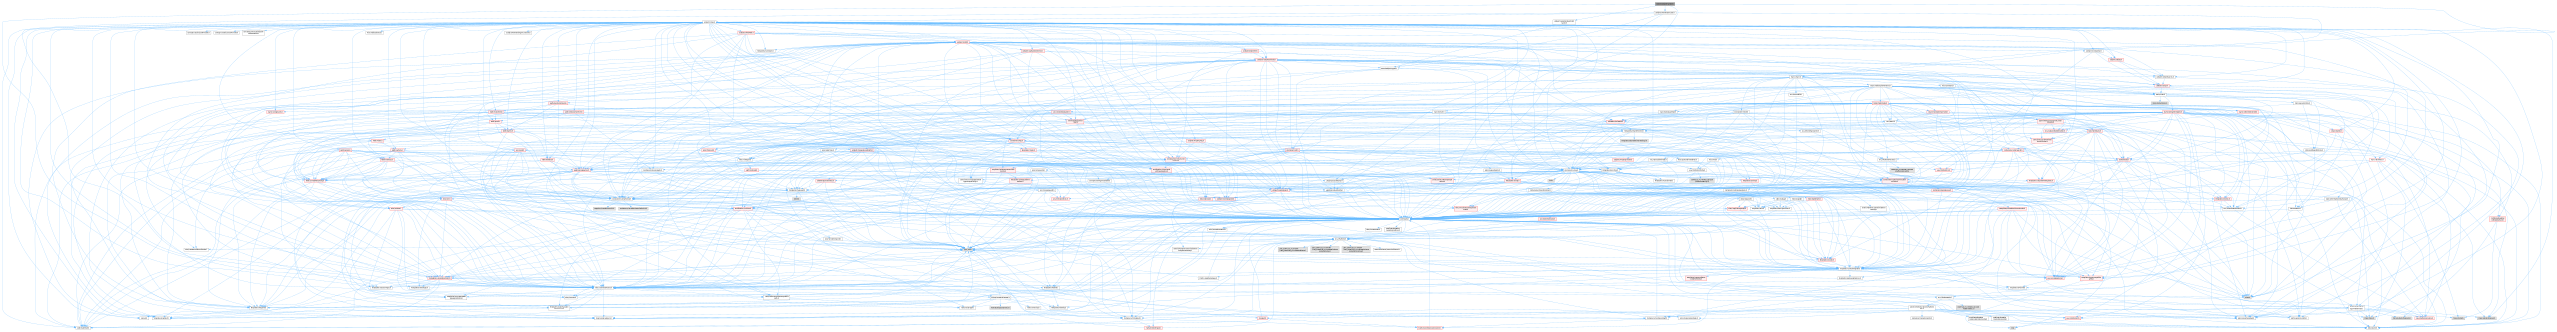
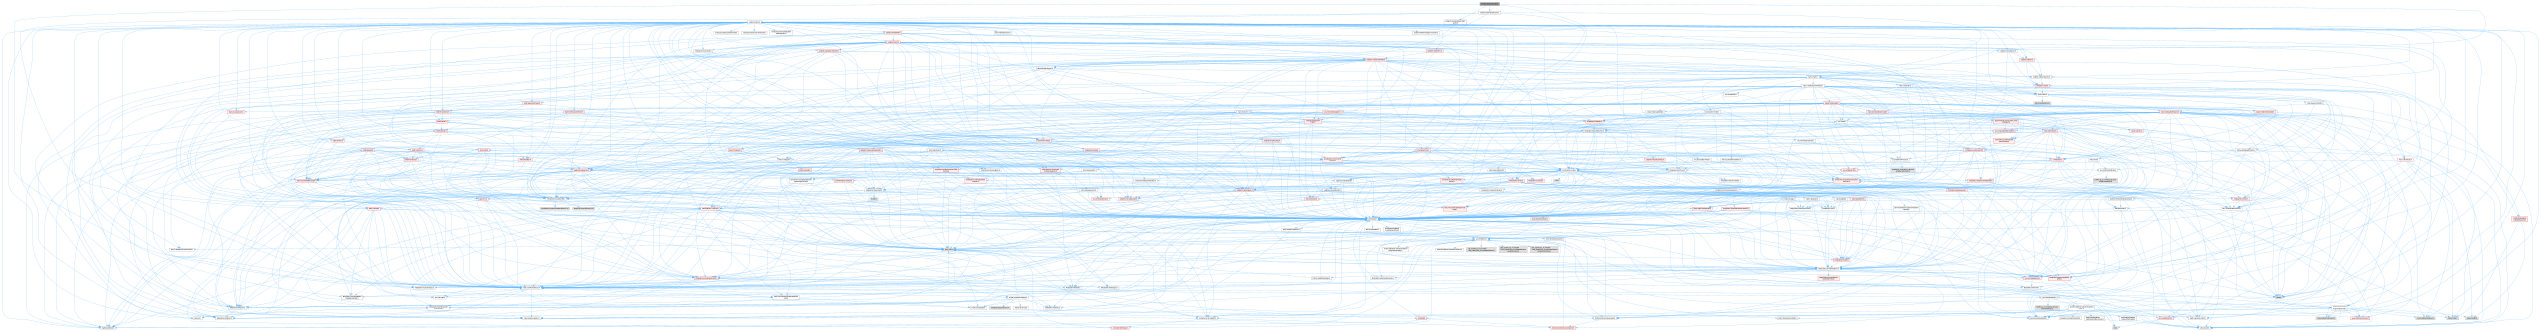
node "Templates/SharedPointerTesting.inl": removed
